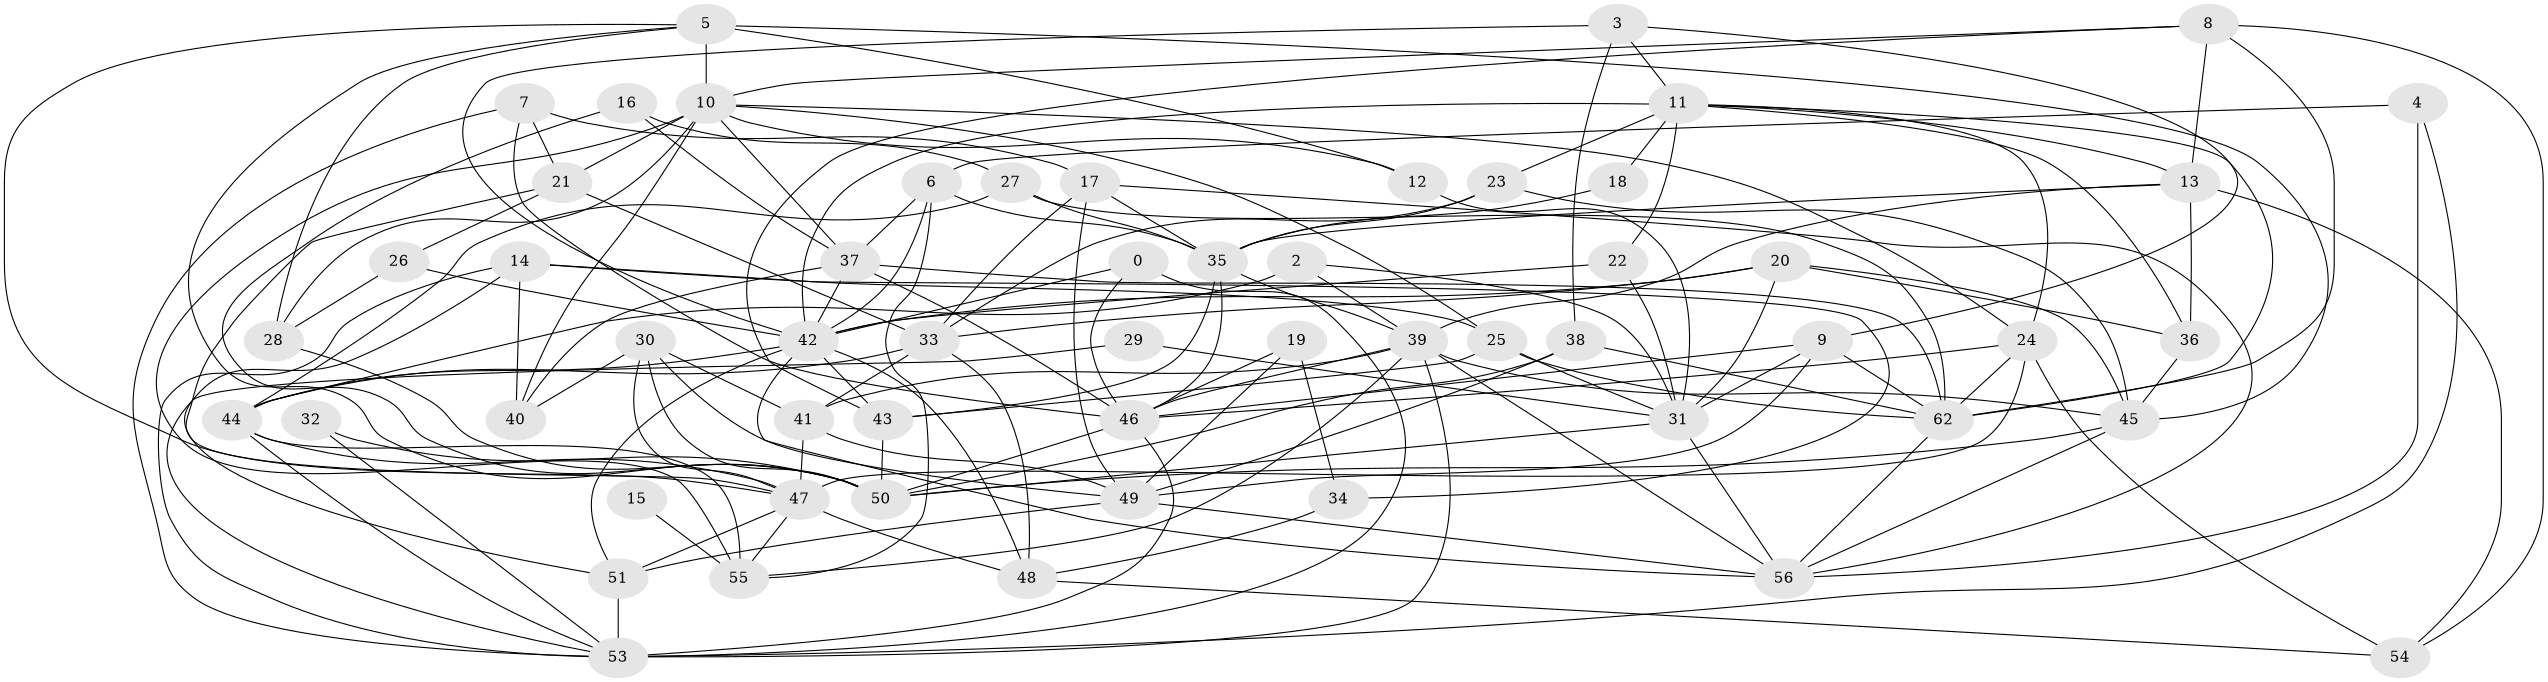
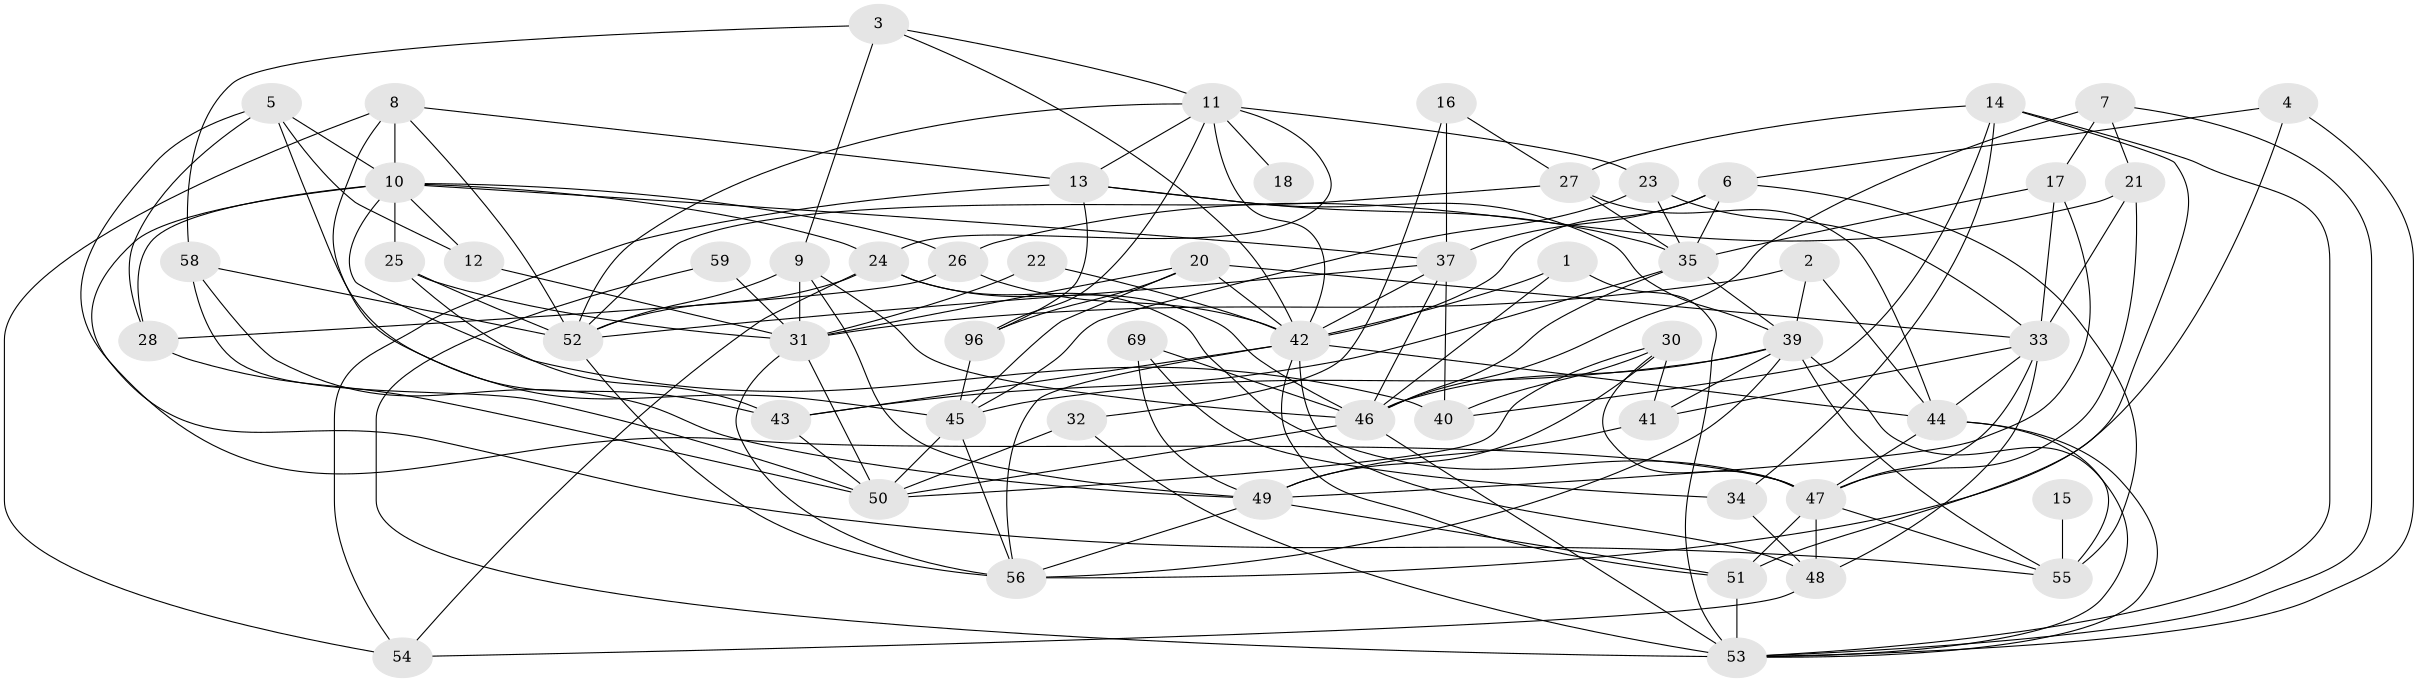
edge "10" -- "21": now "10" -- "26"
edge "11" -- "22": removed
edge "18" -- "35": removed
edge "17" -- "56": removed
node "0": label "0" -> "1"
edge "14" -- "25": now "14" -- "27"
node "29": label "29" -> "59"
node "19": label "19" -> "69"
node "38": label "38" -> "58"
node "36": label "36" -> "96"
edge "5" -- "50": removed
edge "16" -- "50": now "16" -- "32"
node "62": label "62" -> "52"
edge "41" -- "47": now "33" -- "47"
